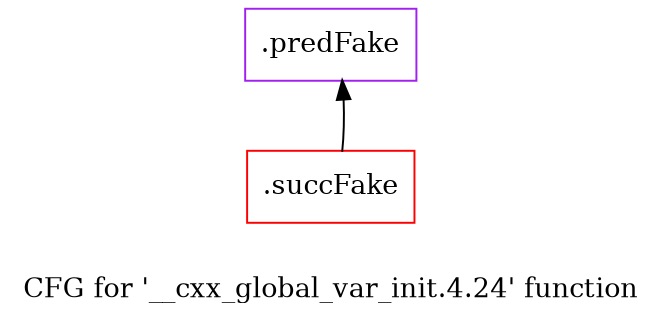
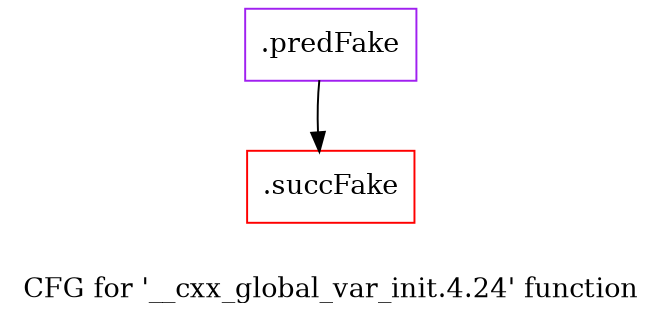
edge ".succFake" -> ".predFake": reversed
